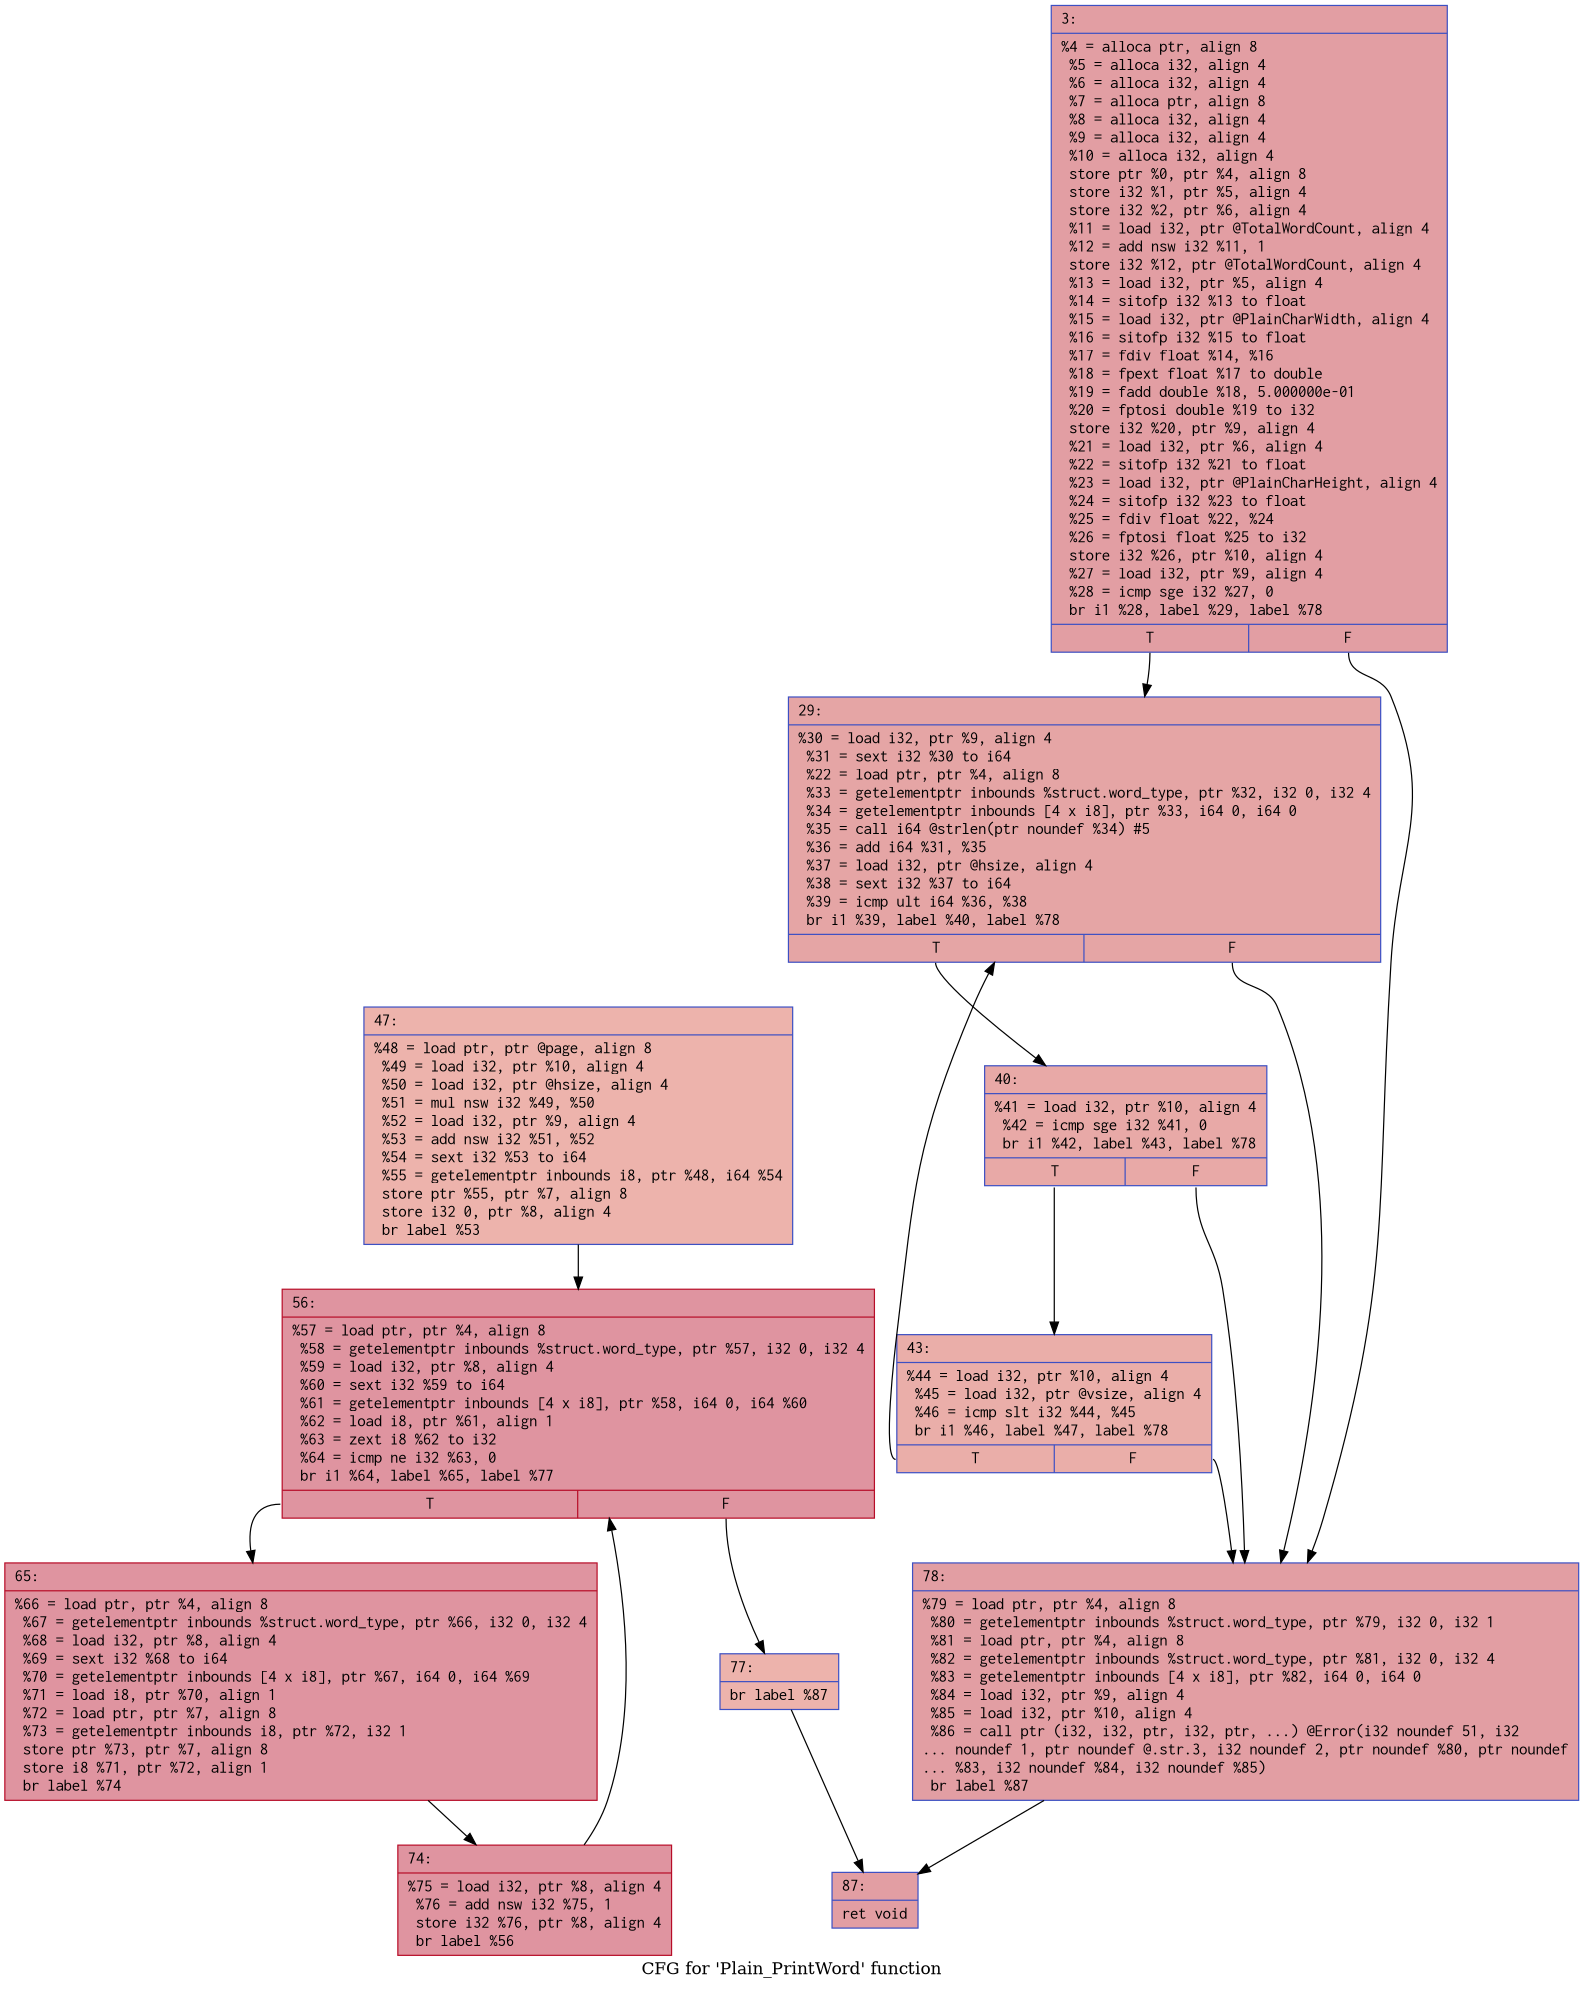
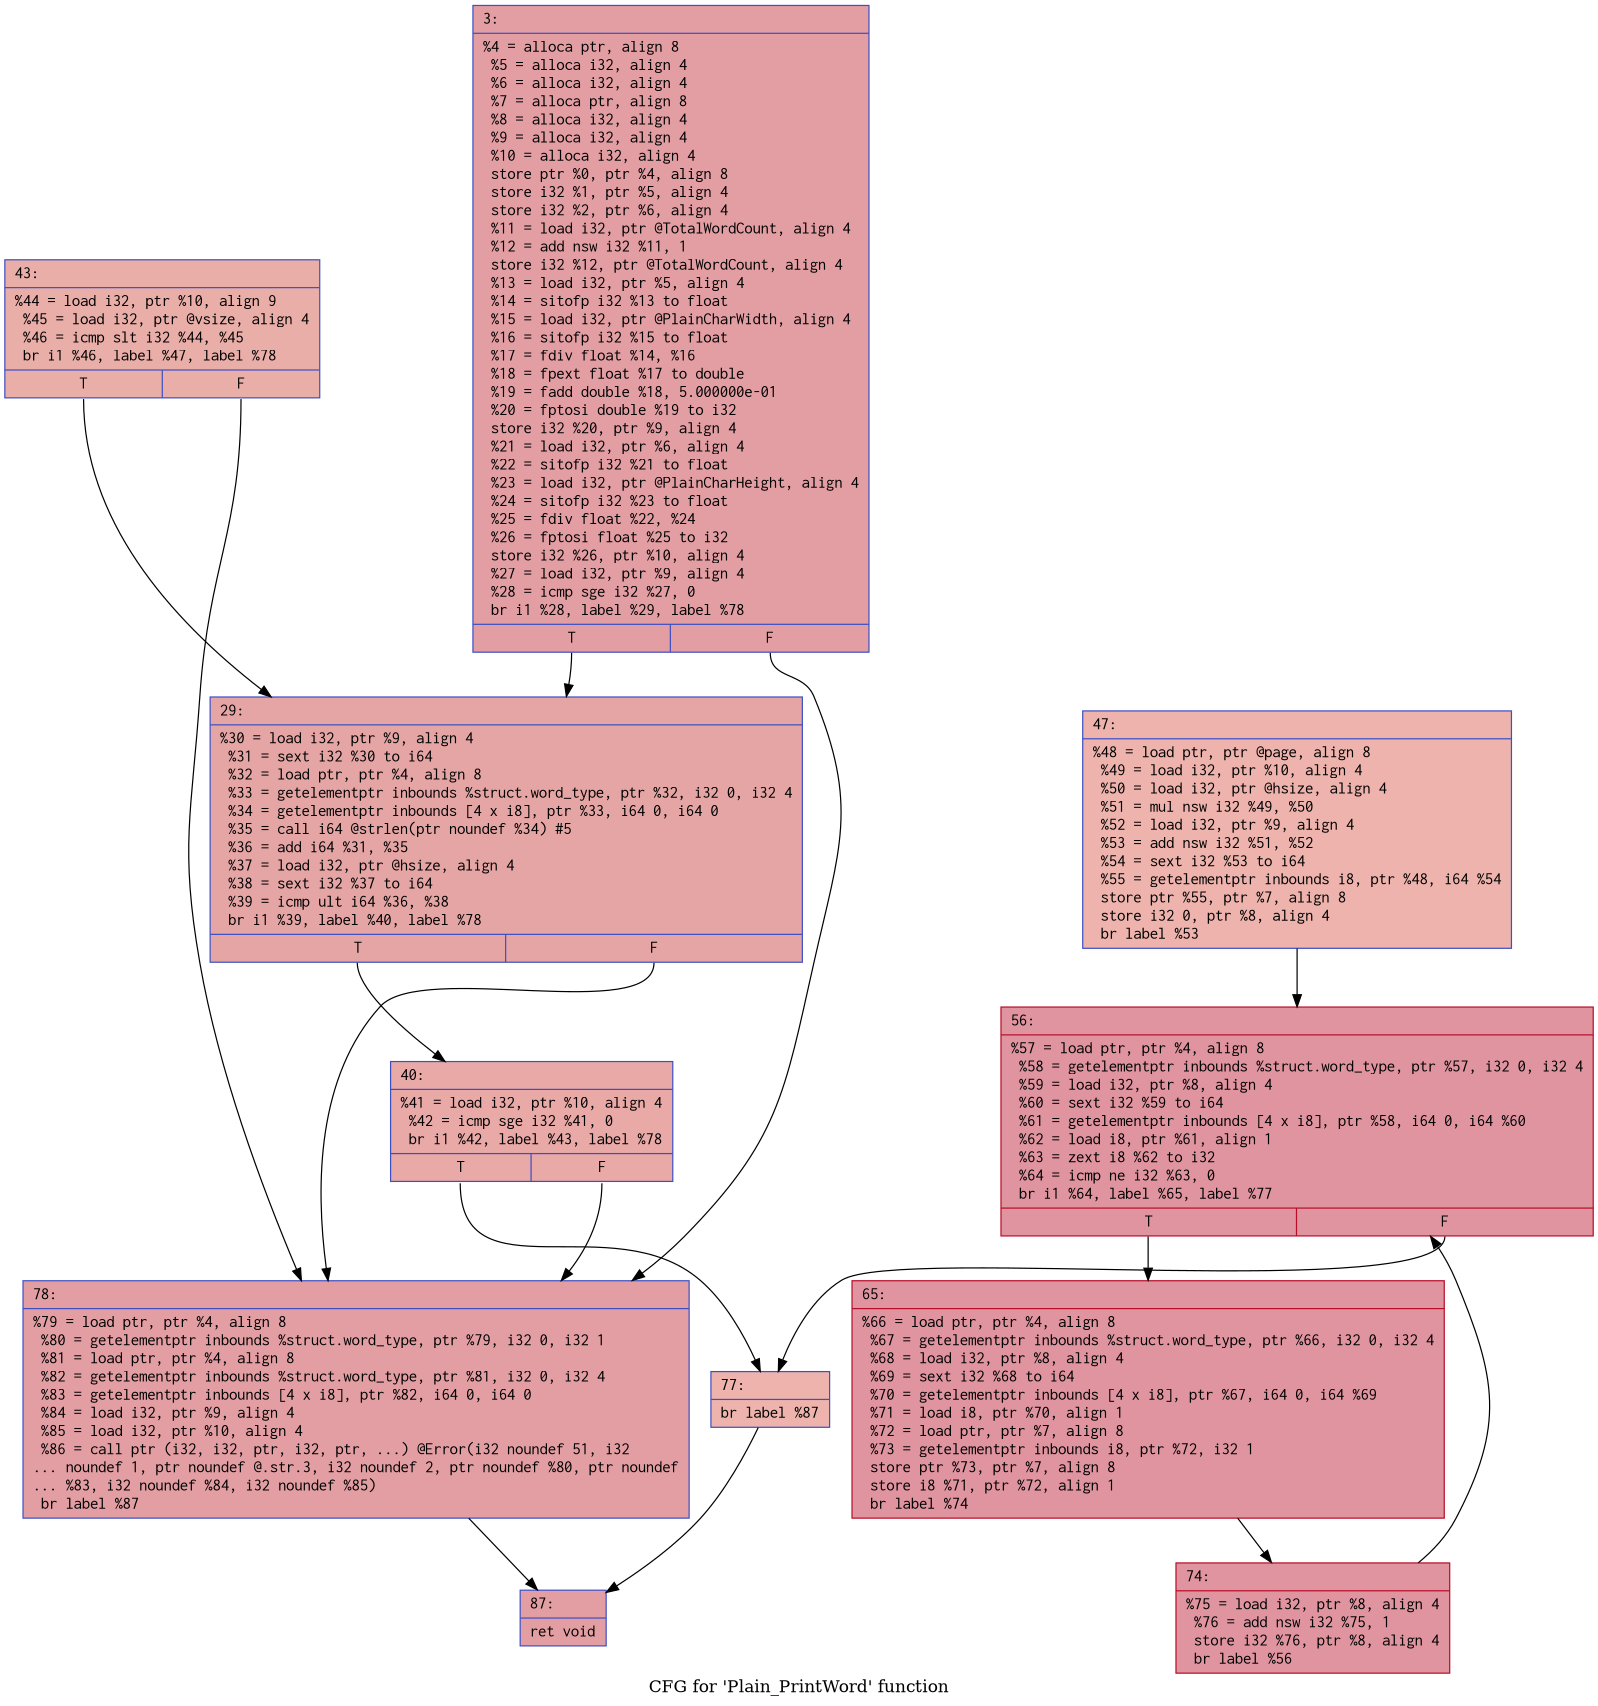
node "29:": text "%22 = load ptr, ptr %4, align 8" -> "%32 = load ptr, ptr %4, align 8"
edge "40:" -> "43:": now "40:" -> "77:"
node "43:": text "%44 = load i32, ptr %10, align 4" -> "%44 = load i32, ptr %10, align 9"
